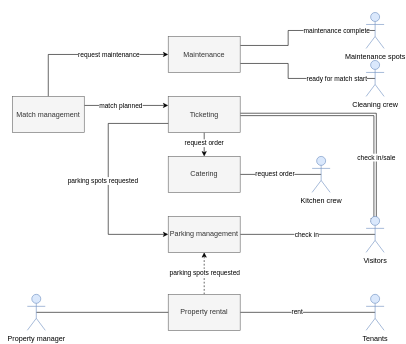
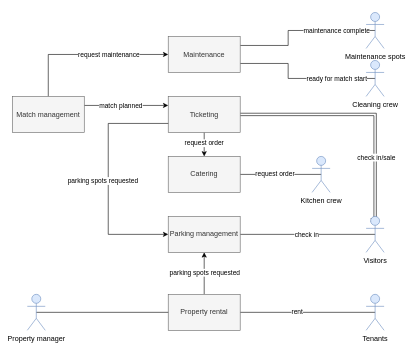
edge "Property rental" -> "Parking management": style dashed -> solid
